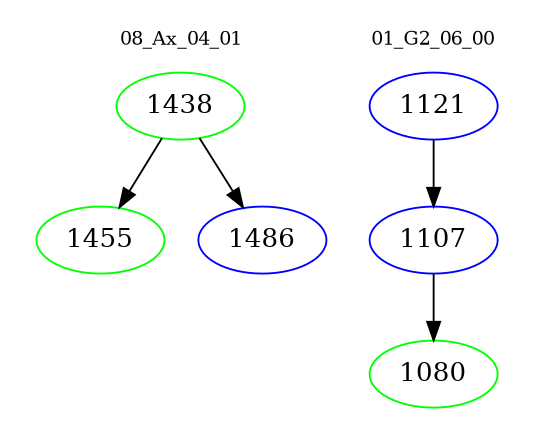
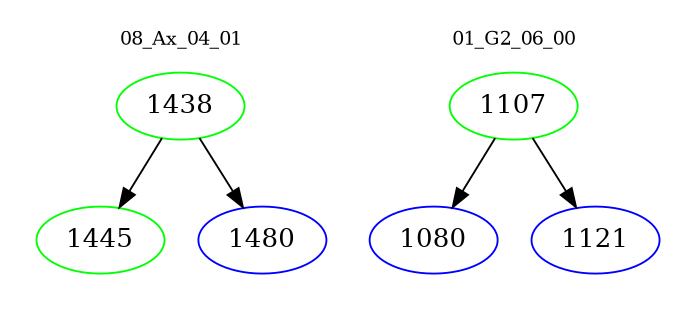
edge "1121" -> "1107": reversed
node "1455": label "1455" -> "1445"
node "1486": label "1486" -> "1480"
node "1107": color blue -> green
node "1080": color green -> blue
